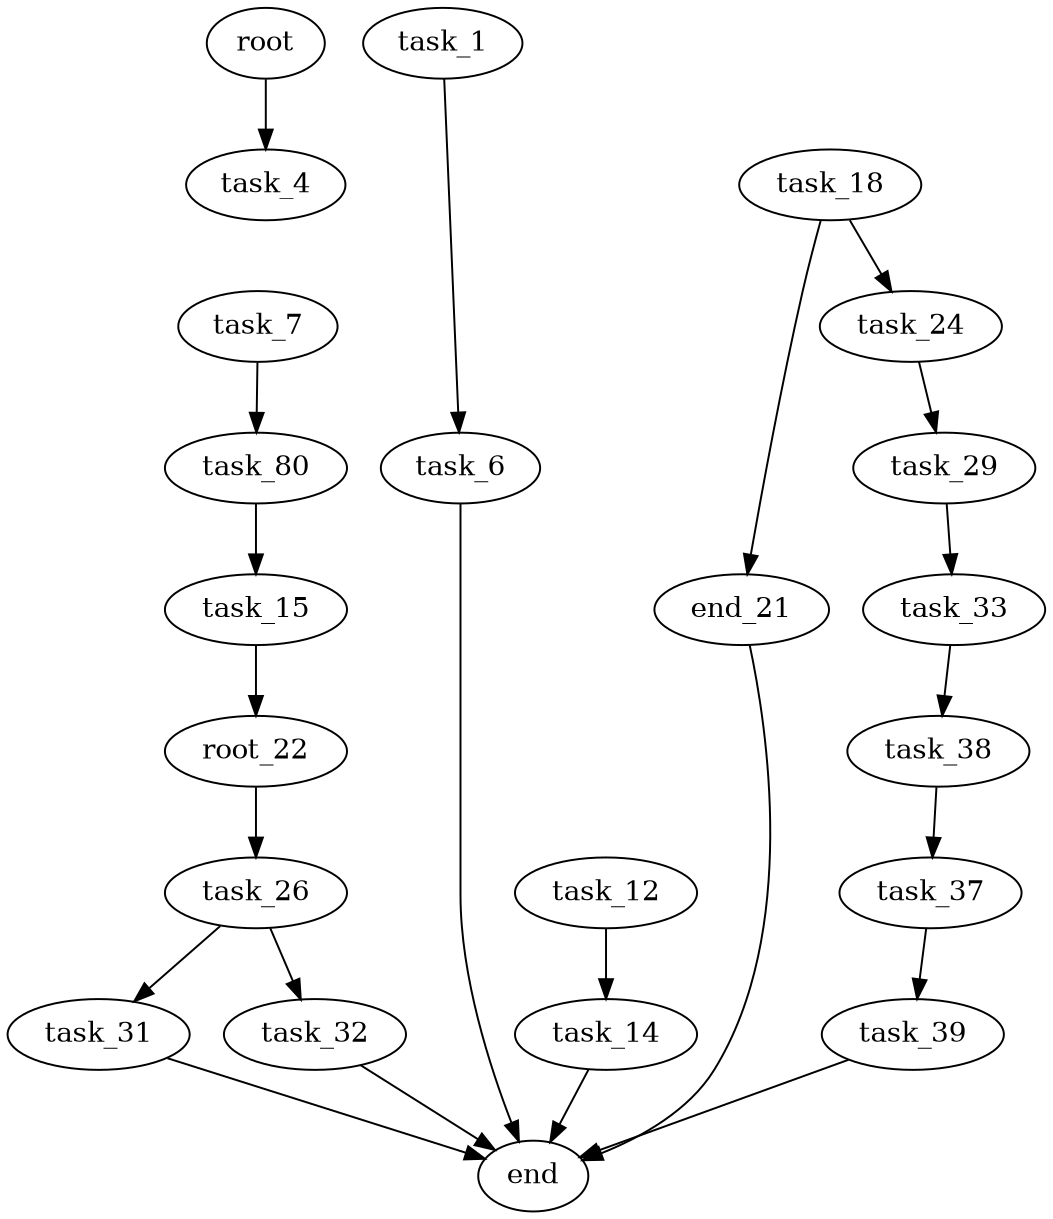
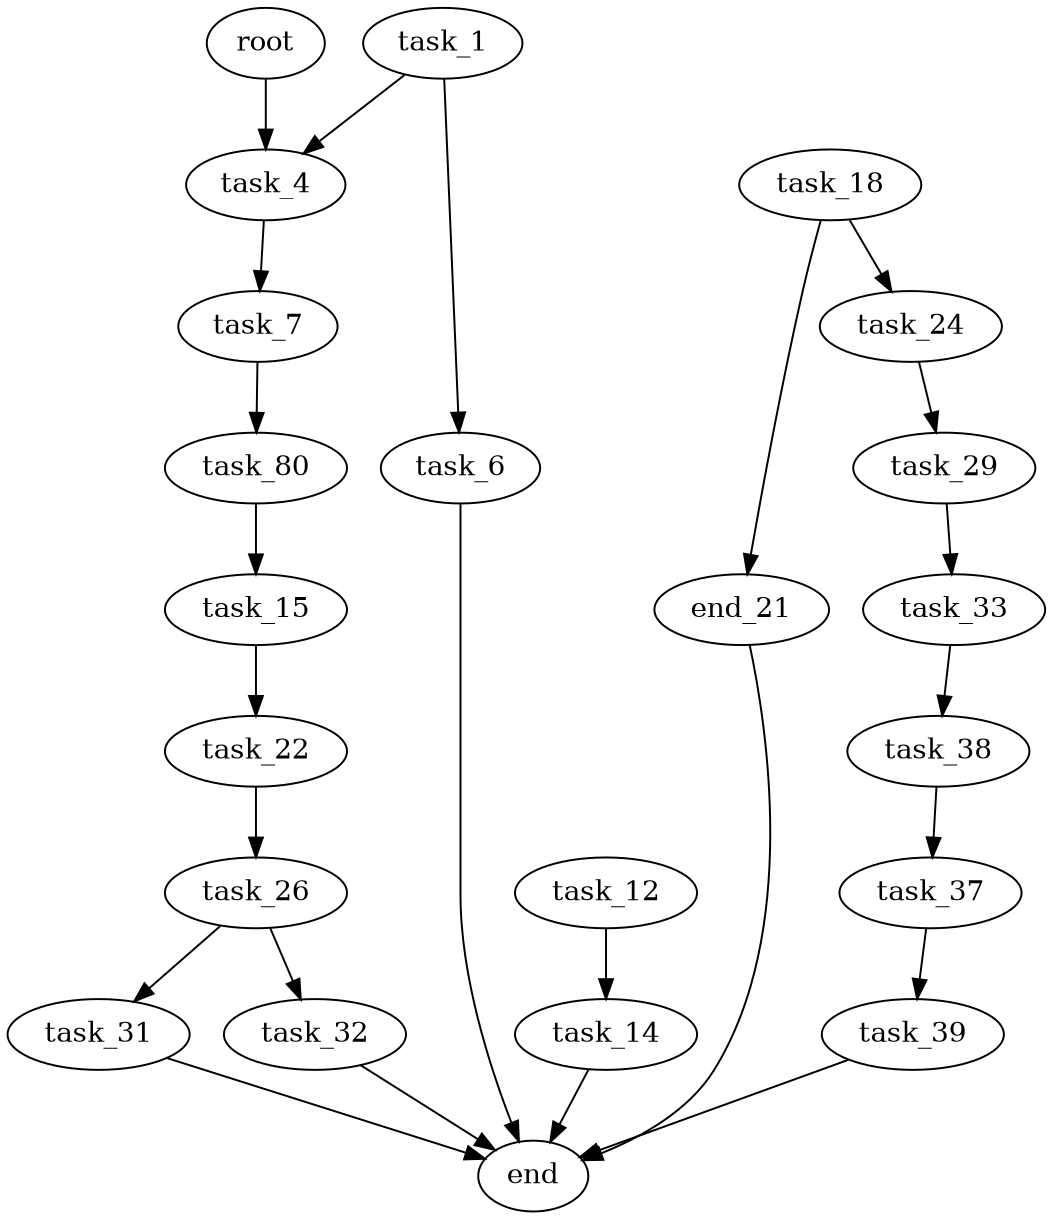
edge "task_1" -> "task_4": added
edge "task_4" -> "task_7": added
node "root_22": label "root_22" -> "task_22"
